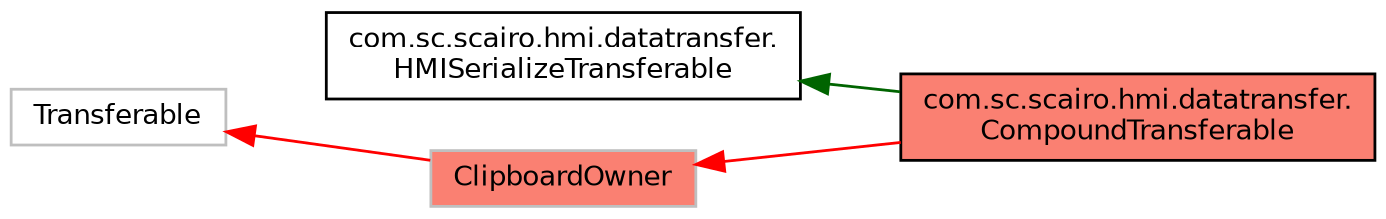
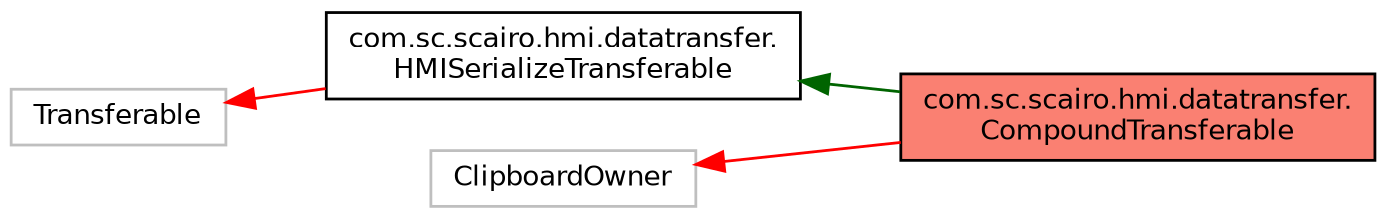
edge "ClipboardOwner" -> "Transferable": now "com.sc.scairo.hmi.datatransfer. HMISerializeTransferable" -> "Transferable"
node "ClipboardOwner": fillcolor salmon -> white
